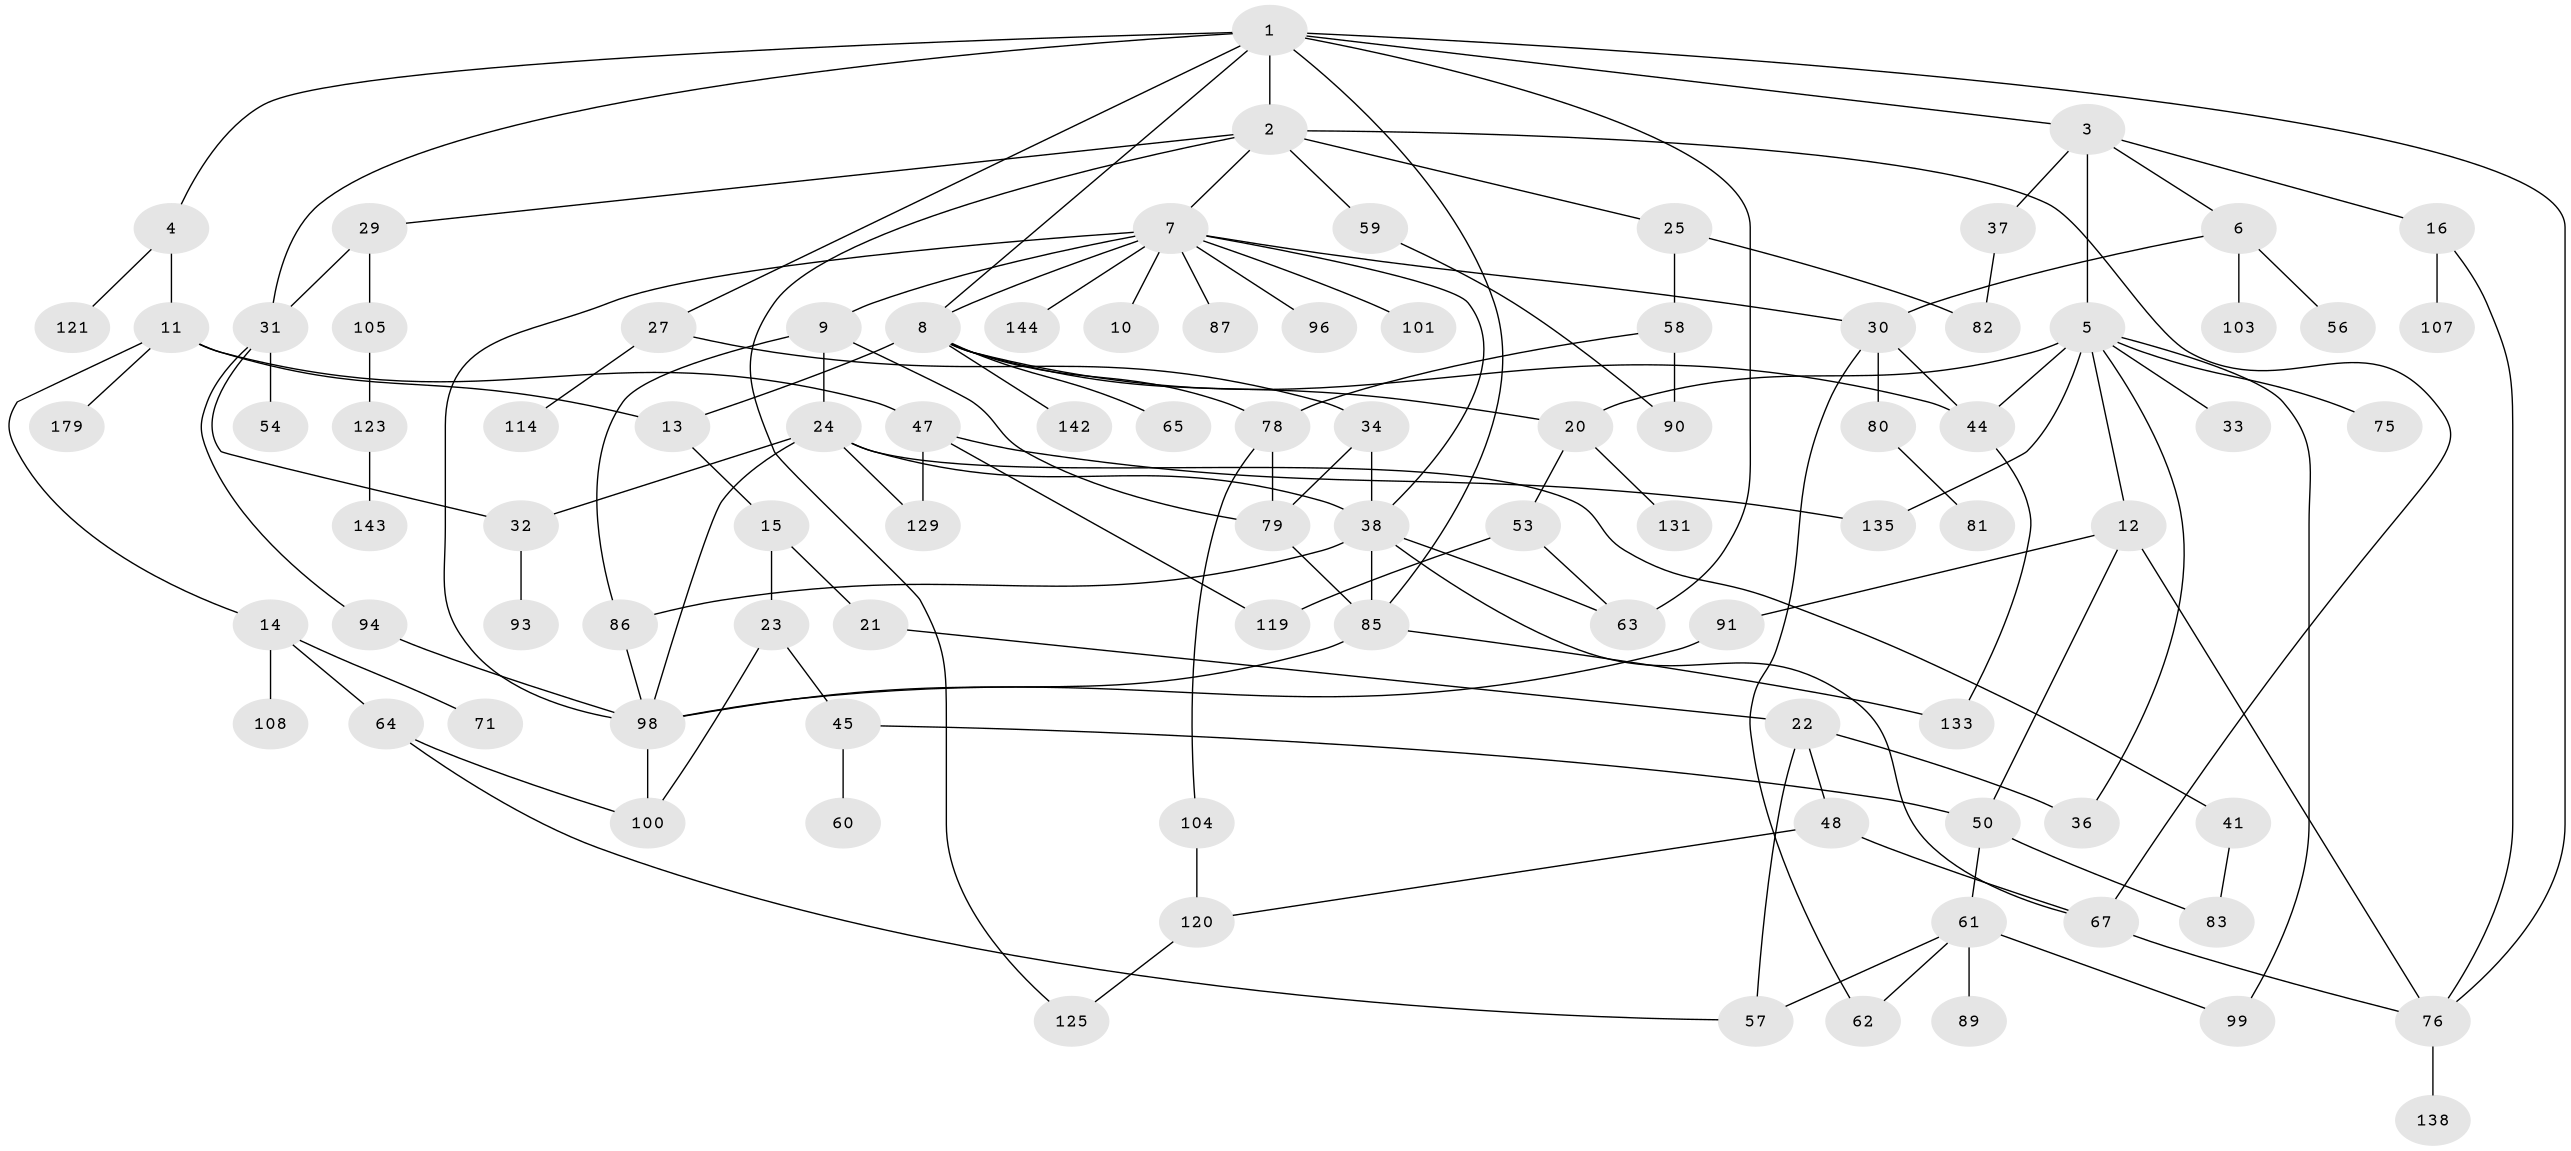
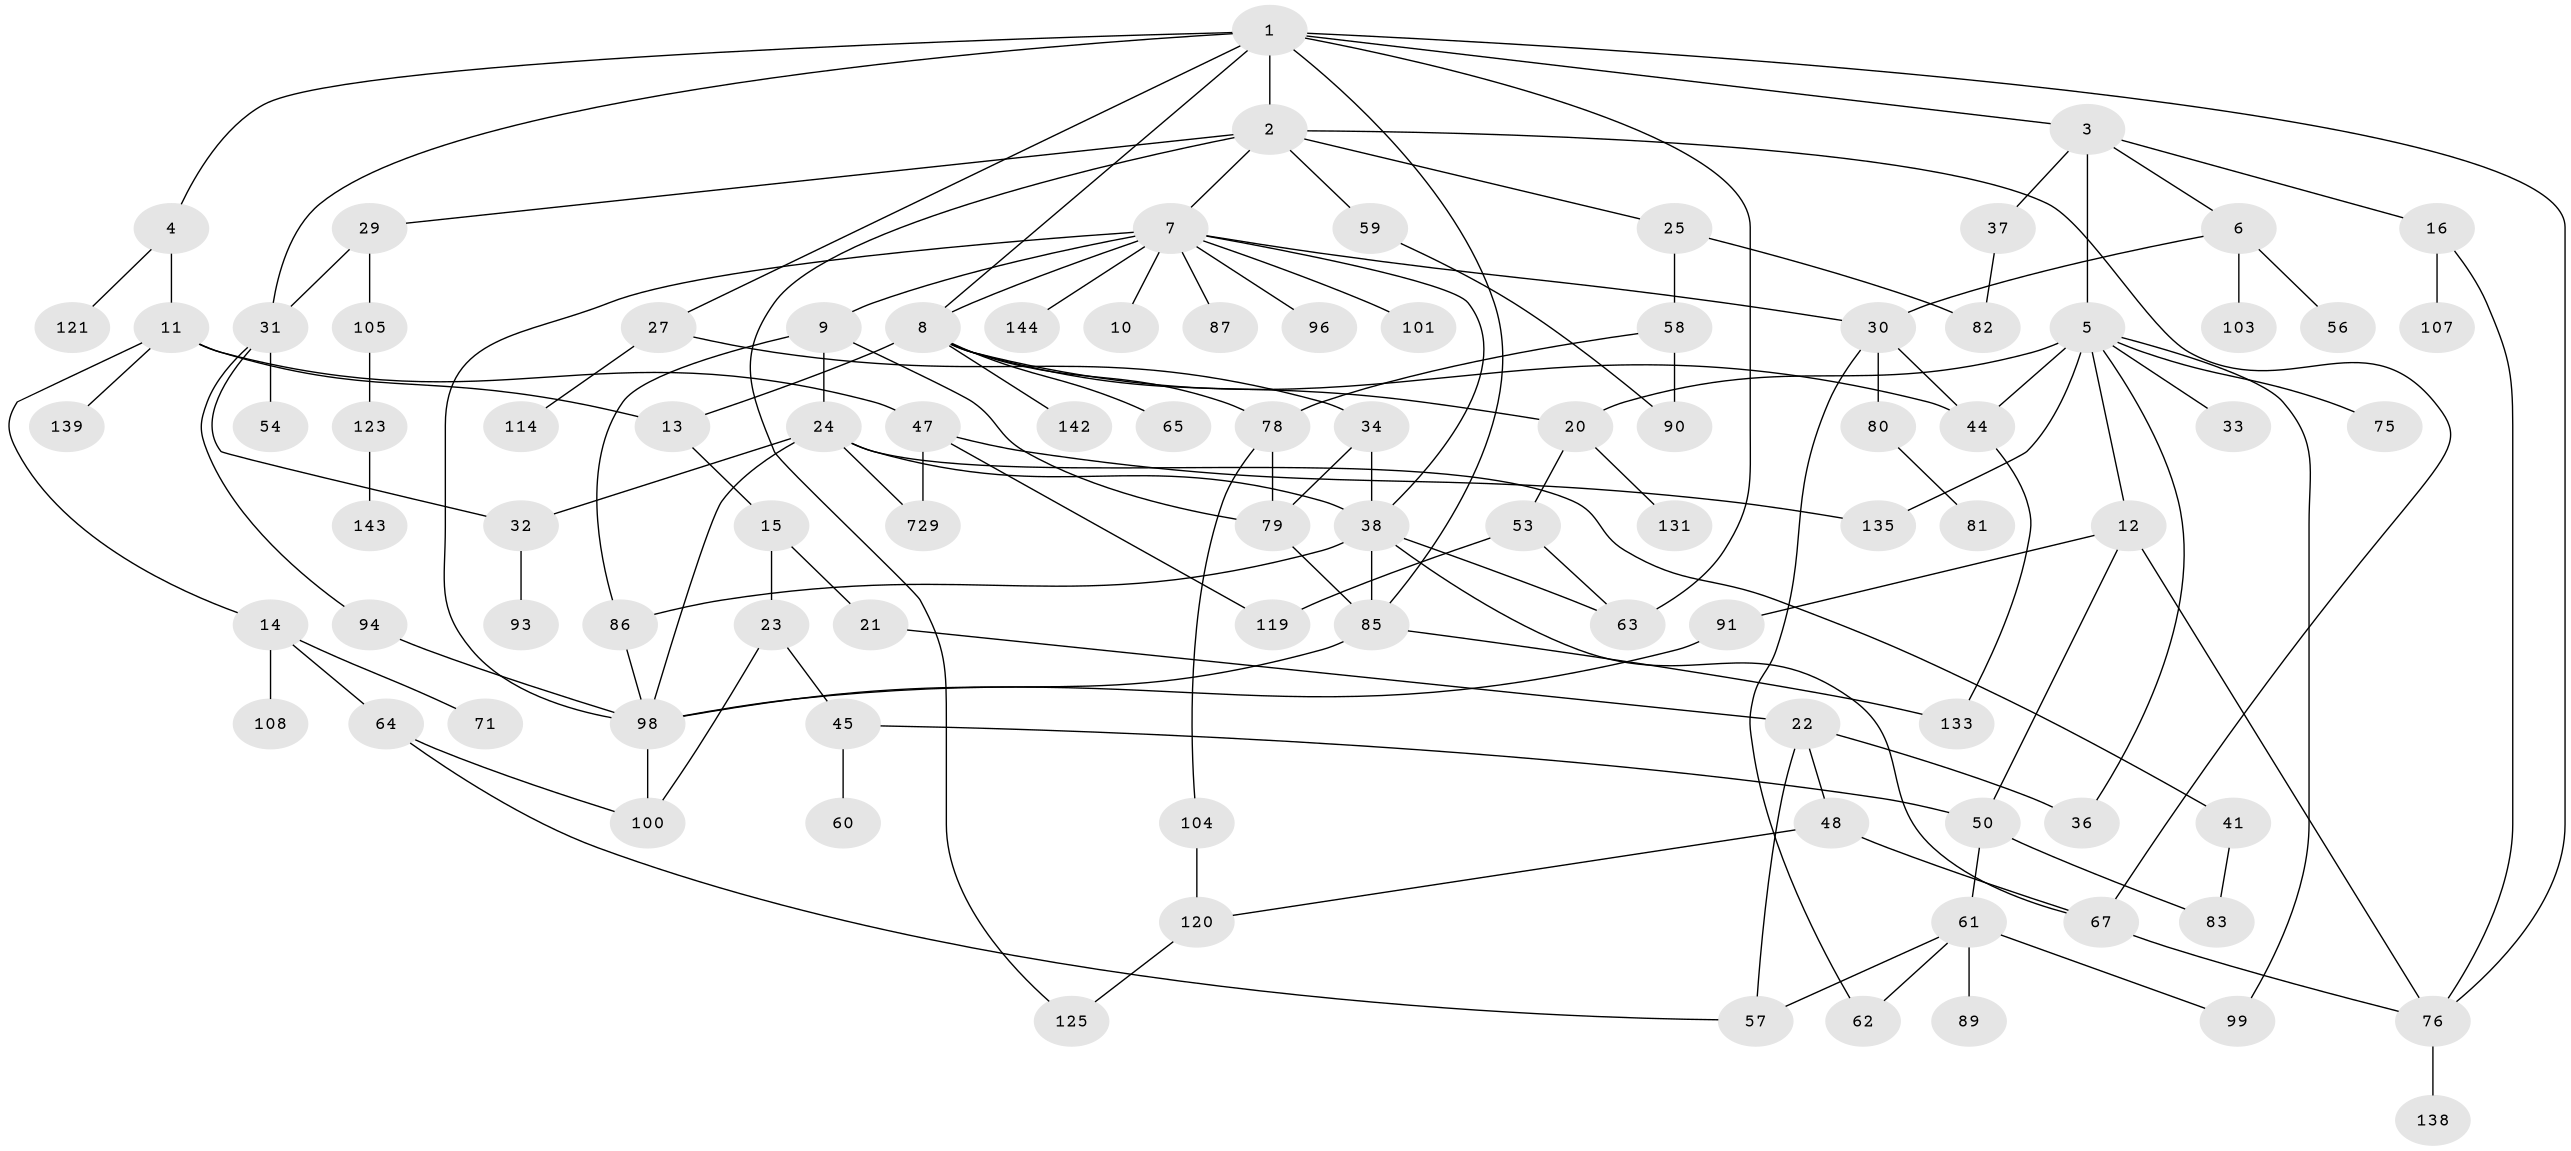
node "179": label "179" -> "139"
node "129": label "129" -> "729"
